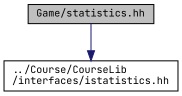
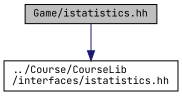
node "Game/statistics.hh": label "Game/statistics.hh" -> "Game/istatistics.hh"
